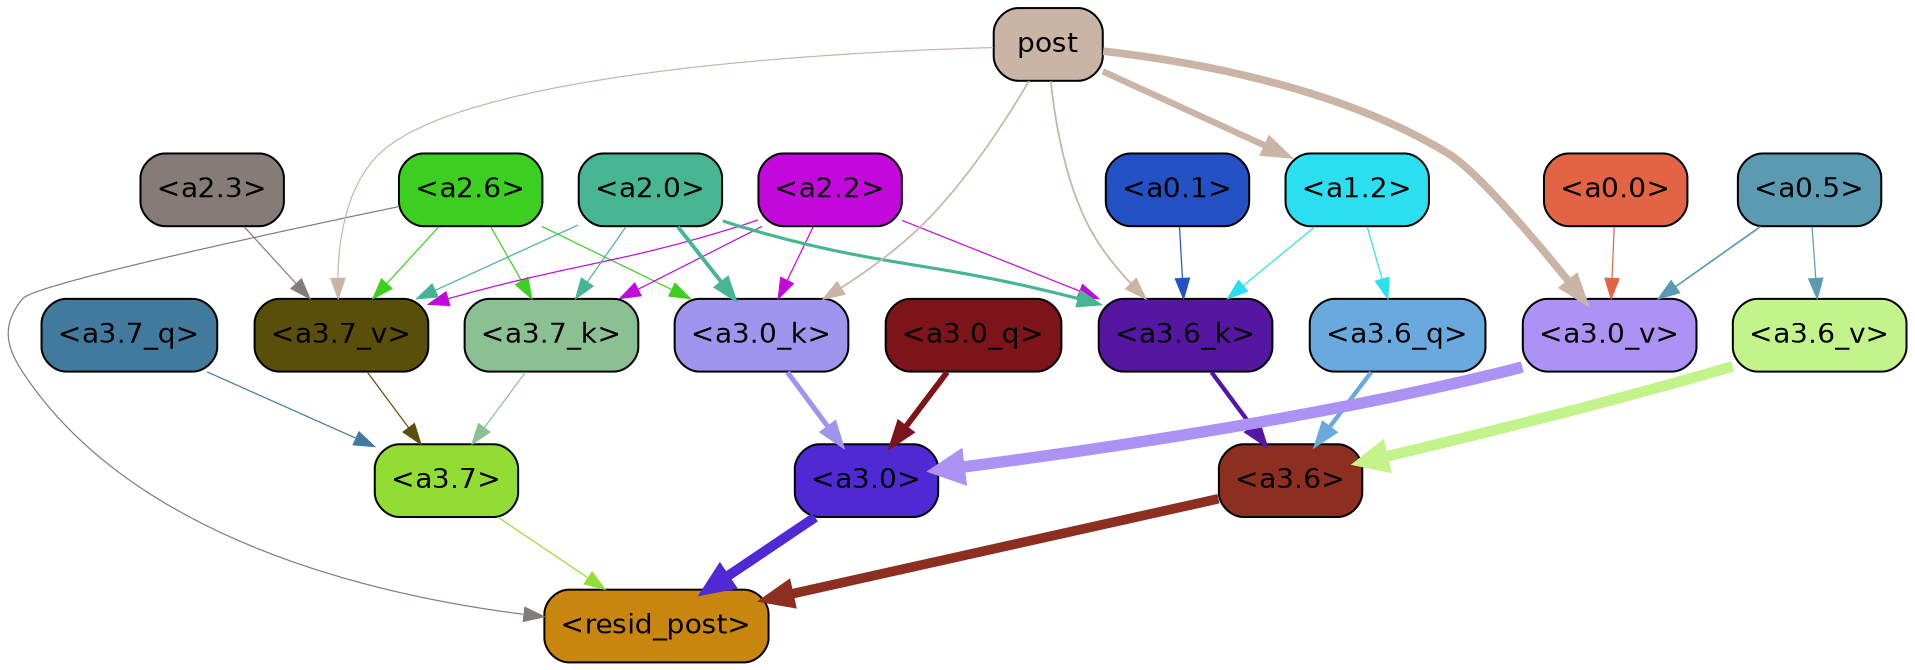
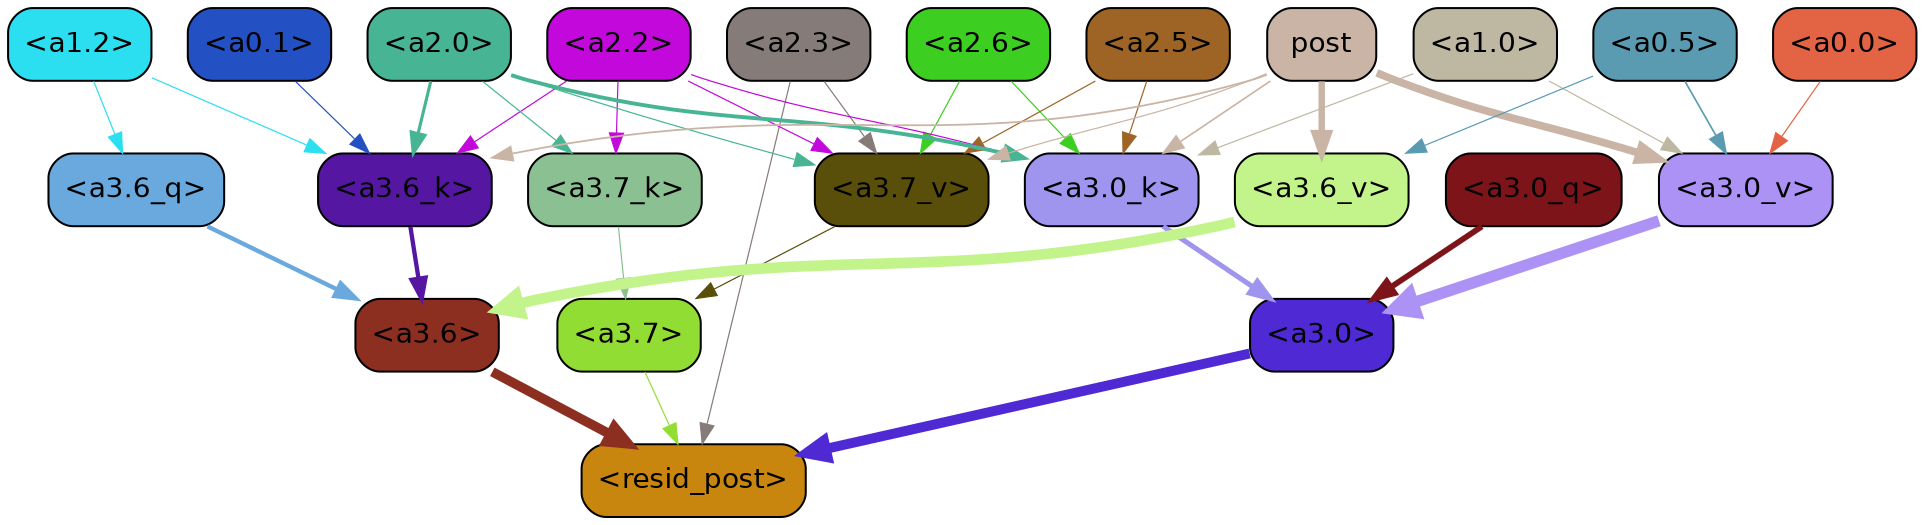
node "<a2.5>": added
node "<a1.0>": added
edge "post" -> "<a1.2>": now "post" -> "<a3.6_v>"
edge "<a2.6>" -> "<a3.7_k>": removed
node "<a3.7_q>": removed
edge "<a2.6>" -> "<resid_post>": now "<a2.3>" -> "<resid_post>"
